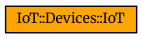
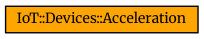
node "IoT::Devices::IoT": label "IoT::Devices::IoT" -> "IoT::Devices::Acceleration"
